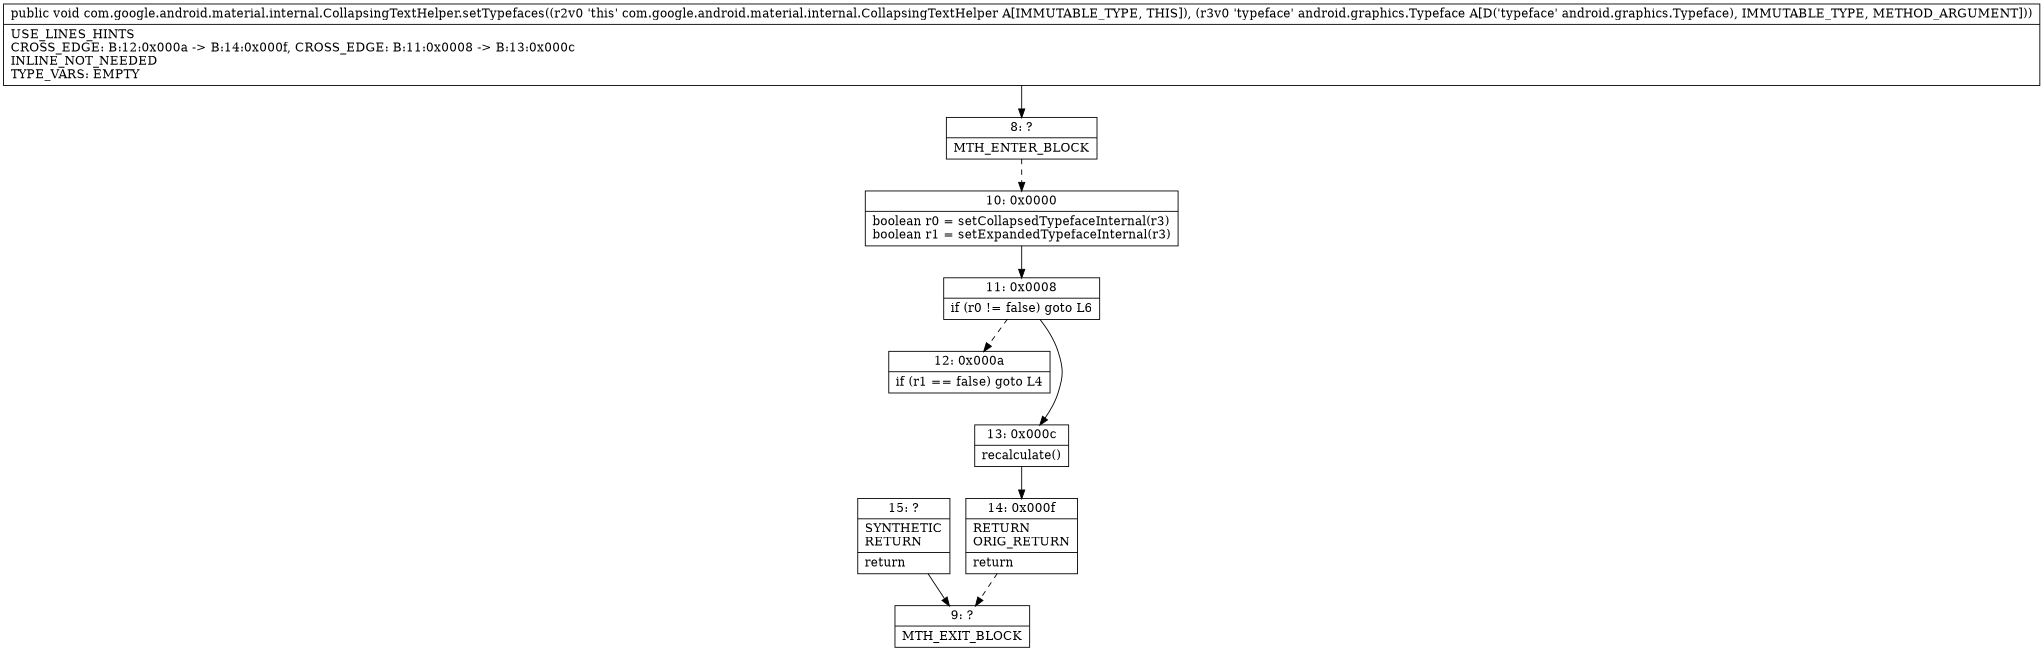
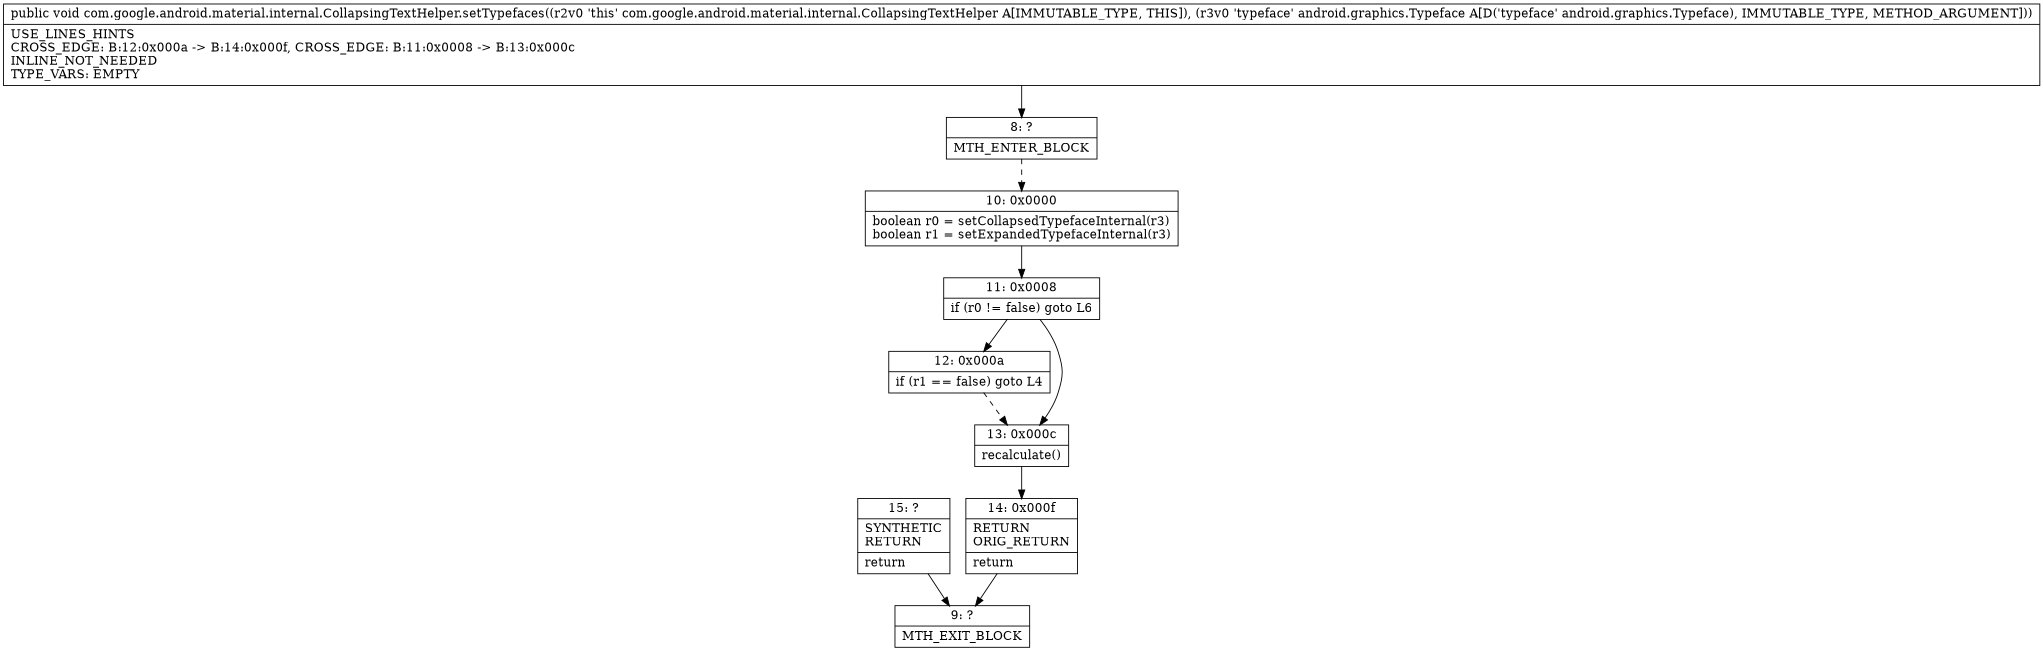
edge "11: 0x0008" -> "12: 0x000a": style dashed -> solid
edge "12: 0x000a" -> "13: 0x000c": added
edge "14: 0x000f" -> "9: ?": style dashed -> solid
